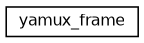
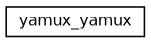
node "yamux_frame": label "yamux_frame" -> "yamux_yamux"
